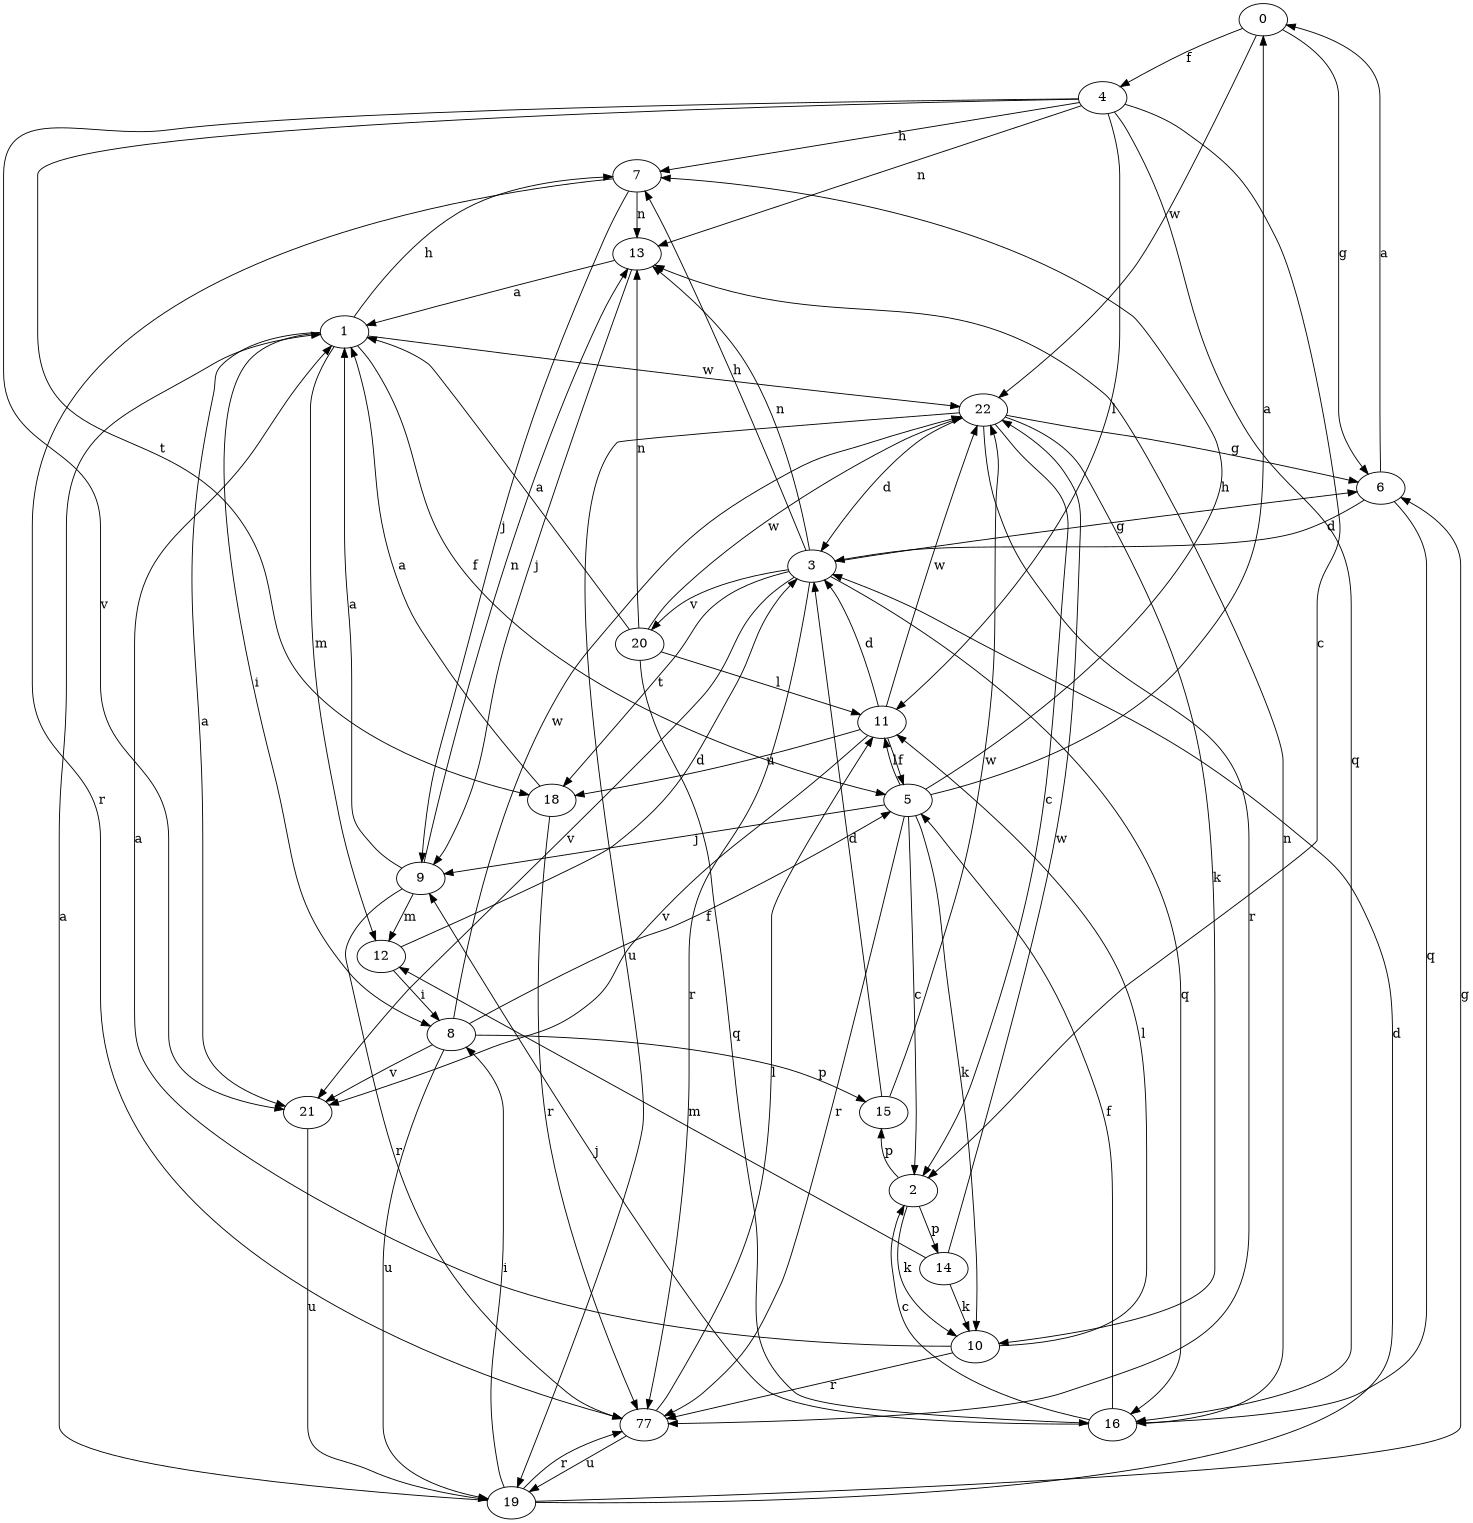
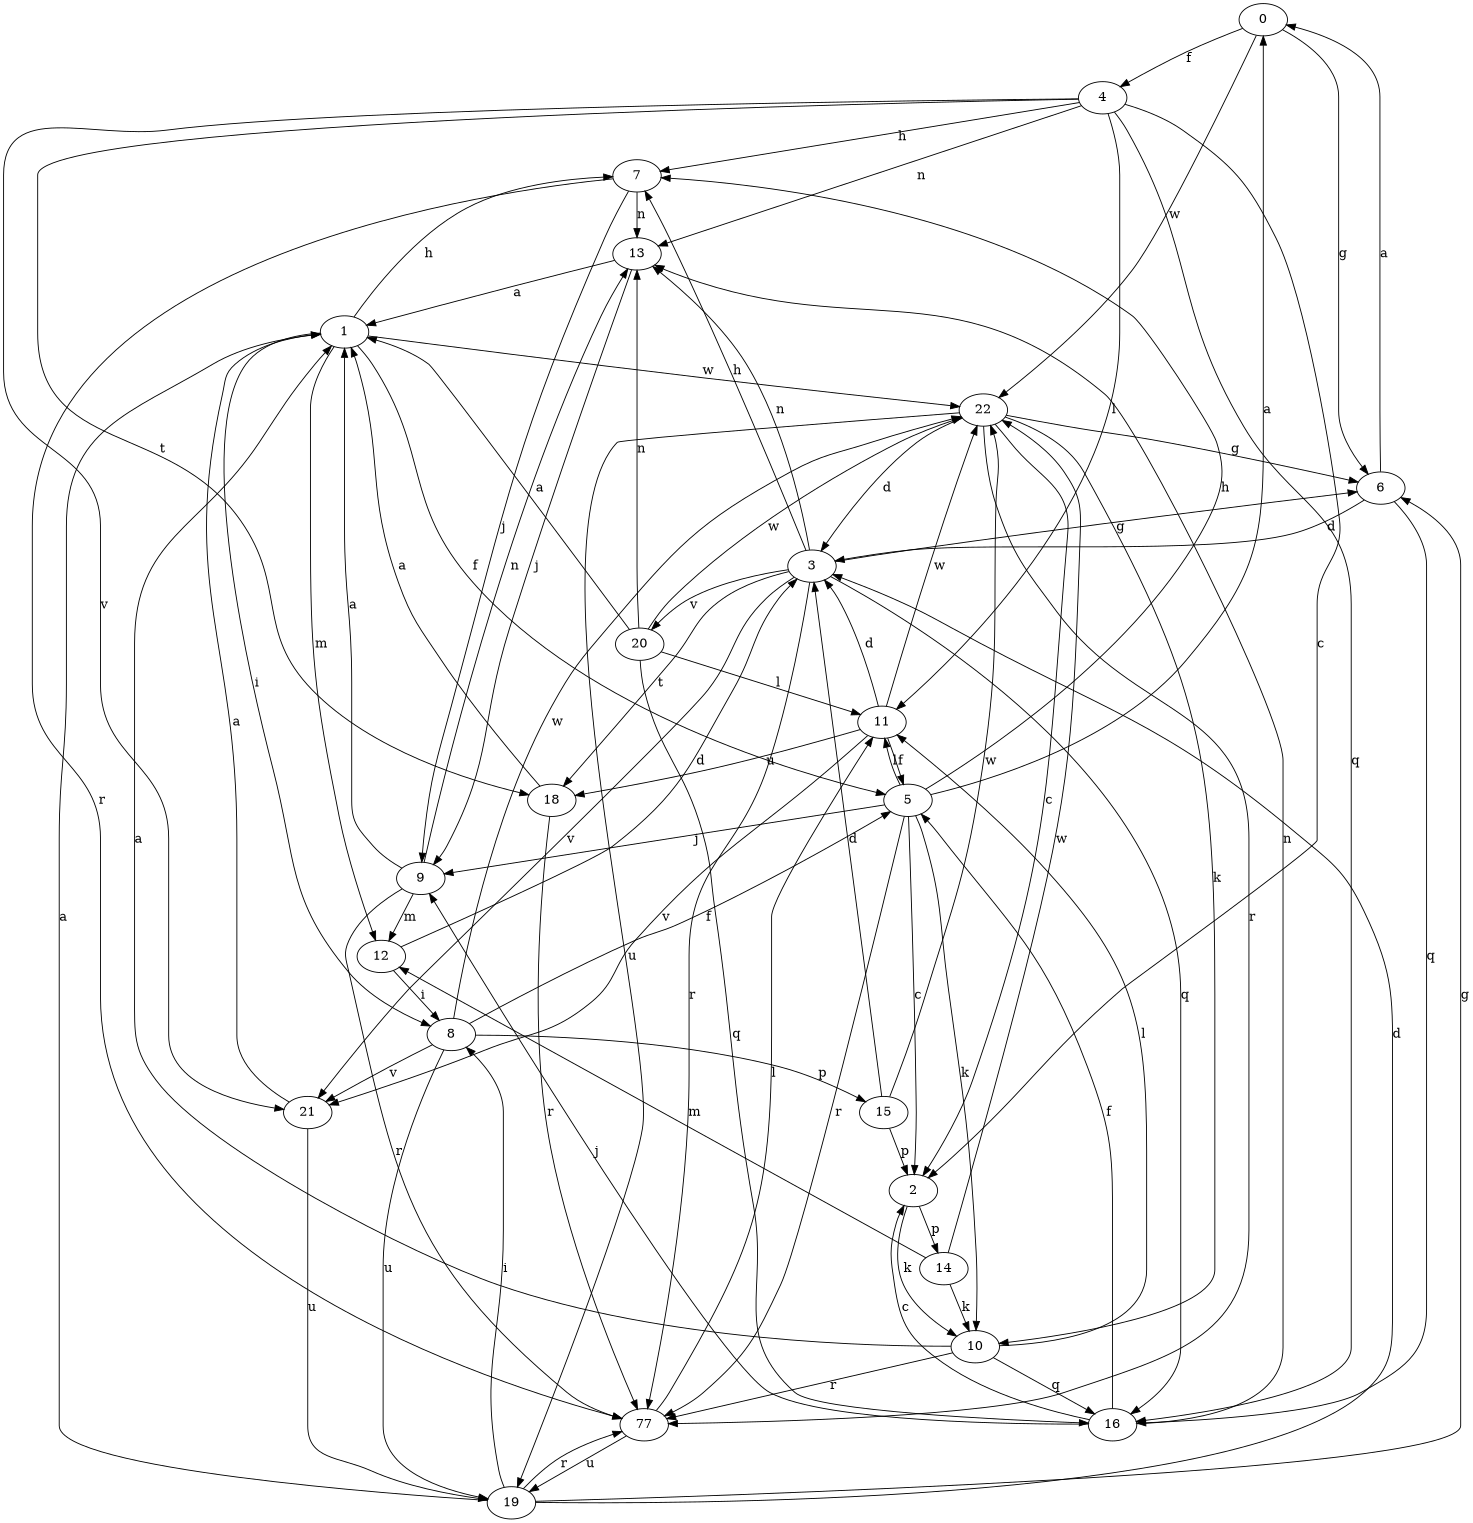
edge "1" -> "21": reversed
edge "2" -> "15": reversed
edge "10" -> "16": added, label "q"
